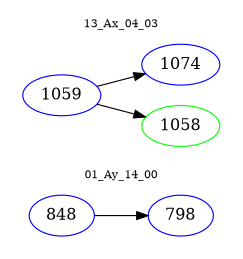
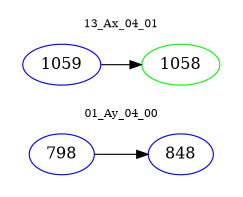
cluster "13_Ax_04_03": label "13_Ax_04_03" -> "13_Ax_04_01"
node "1074": removed
cluster "01_Ay_14_00": label "01_Ay_14_00" -> "01_Ay_04_00"
edge "848" -> "798": reversed
